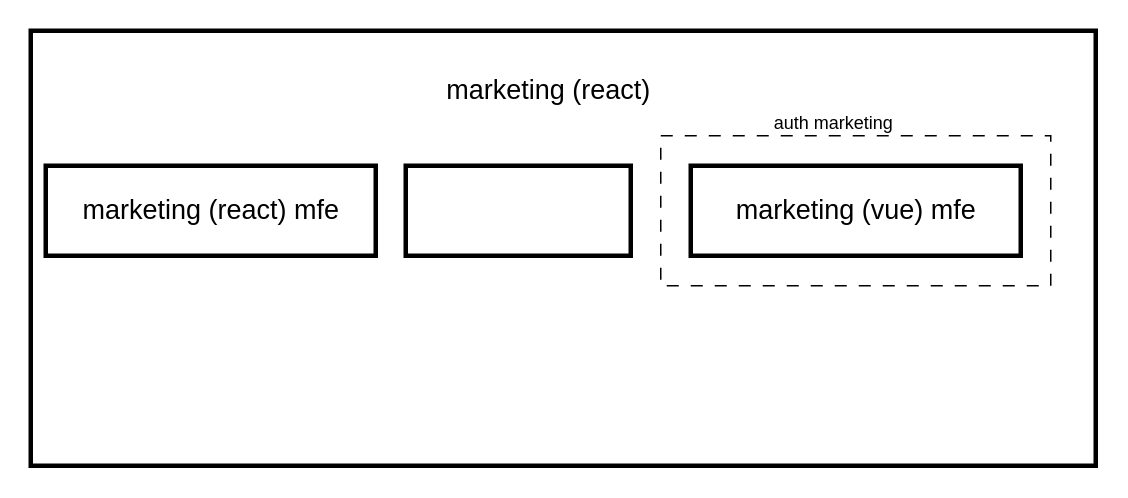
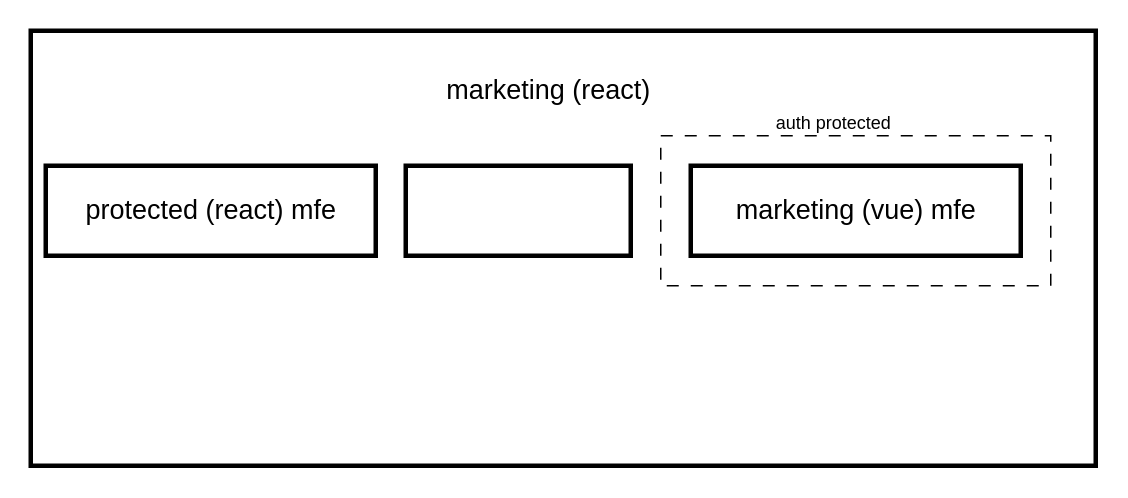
node "auth marketing": label "auth marketing" -> "auth protected"
node "marketing (react) mfe": label "marketing (react) mfe" -> "protected (react) mfe"
